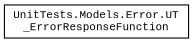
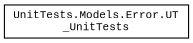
node "UnitTests.Models.Error.UT _ErrorResponseFunction": label "UnitTests.Models.Error.UT _ErrorResponseFunction" -> "UnitTests.Models.Error.UT _UnitTests"
